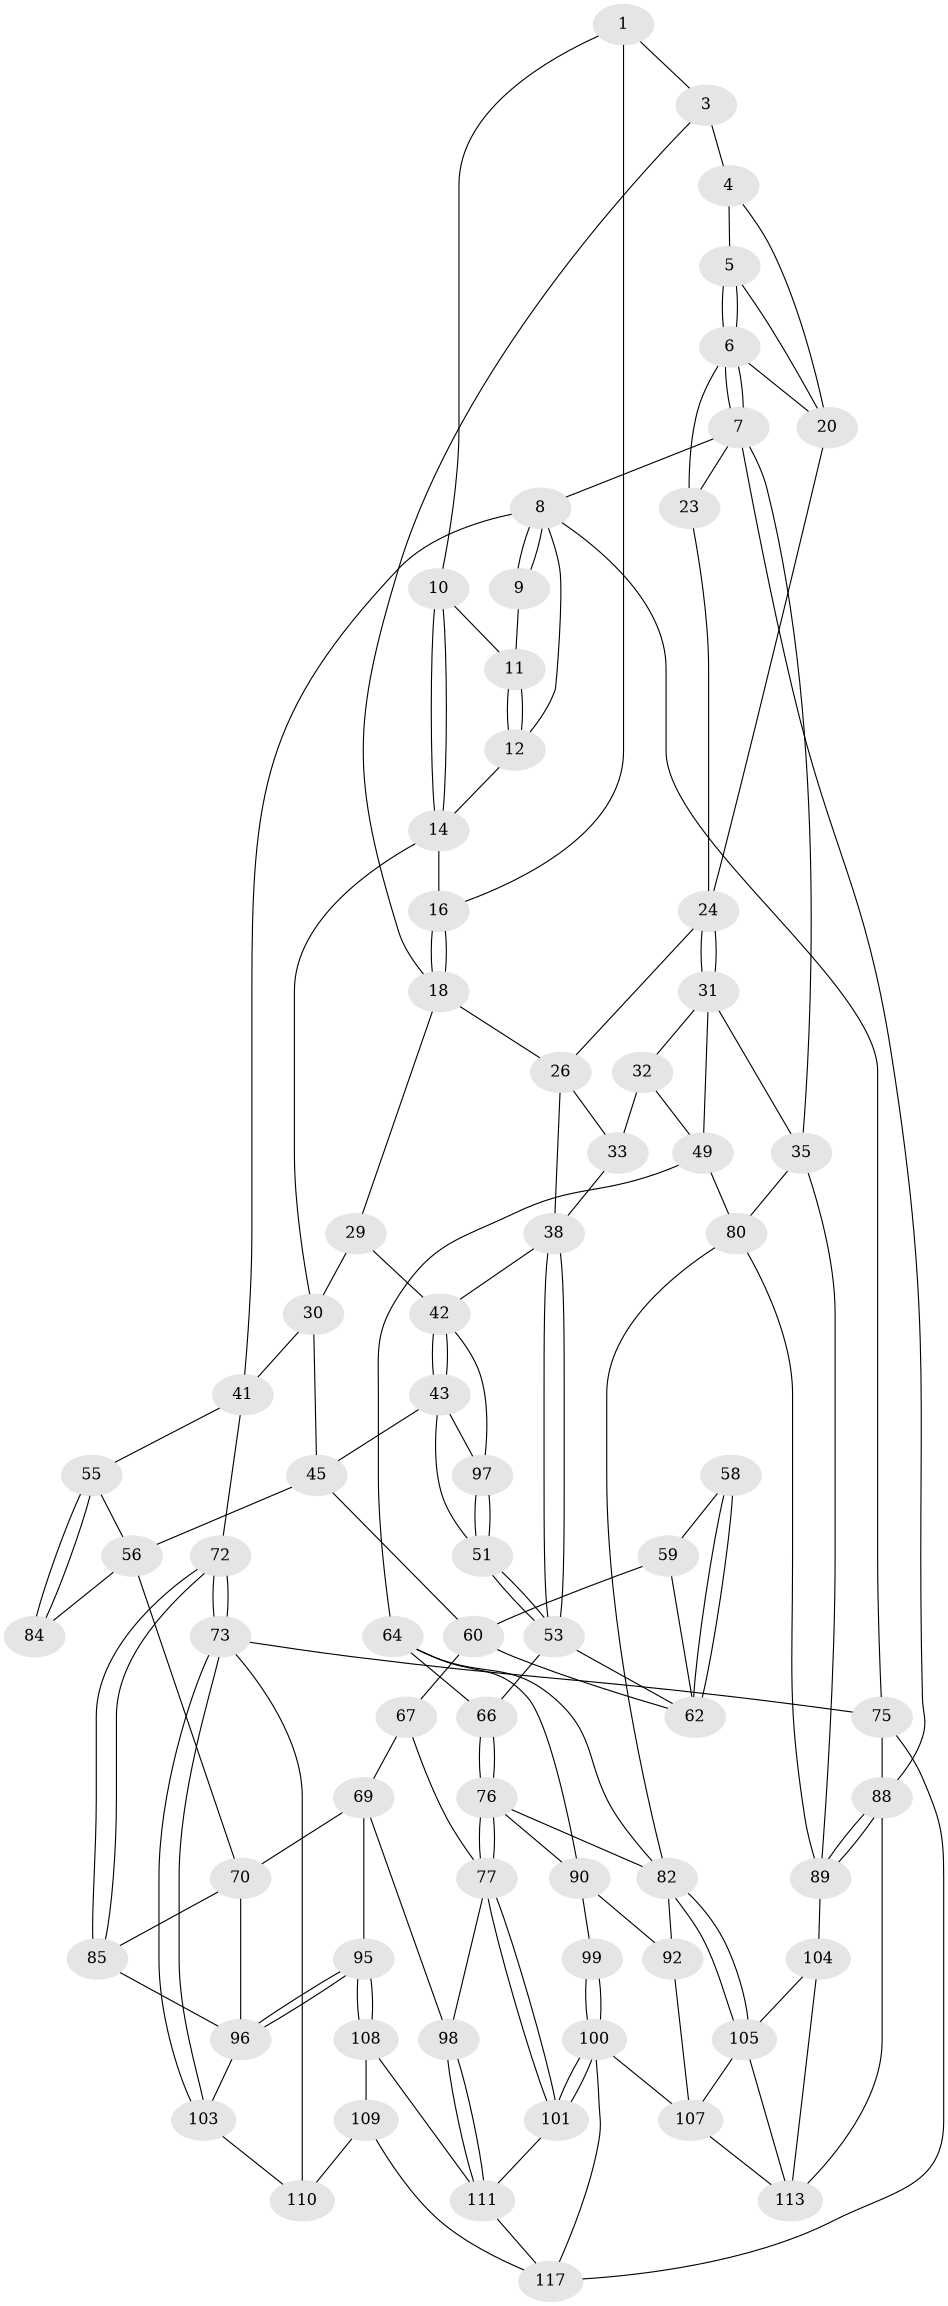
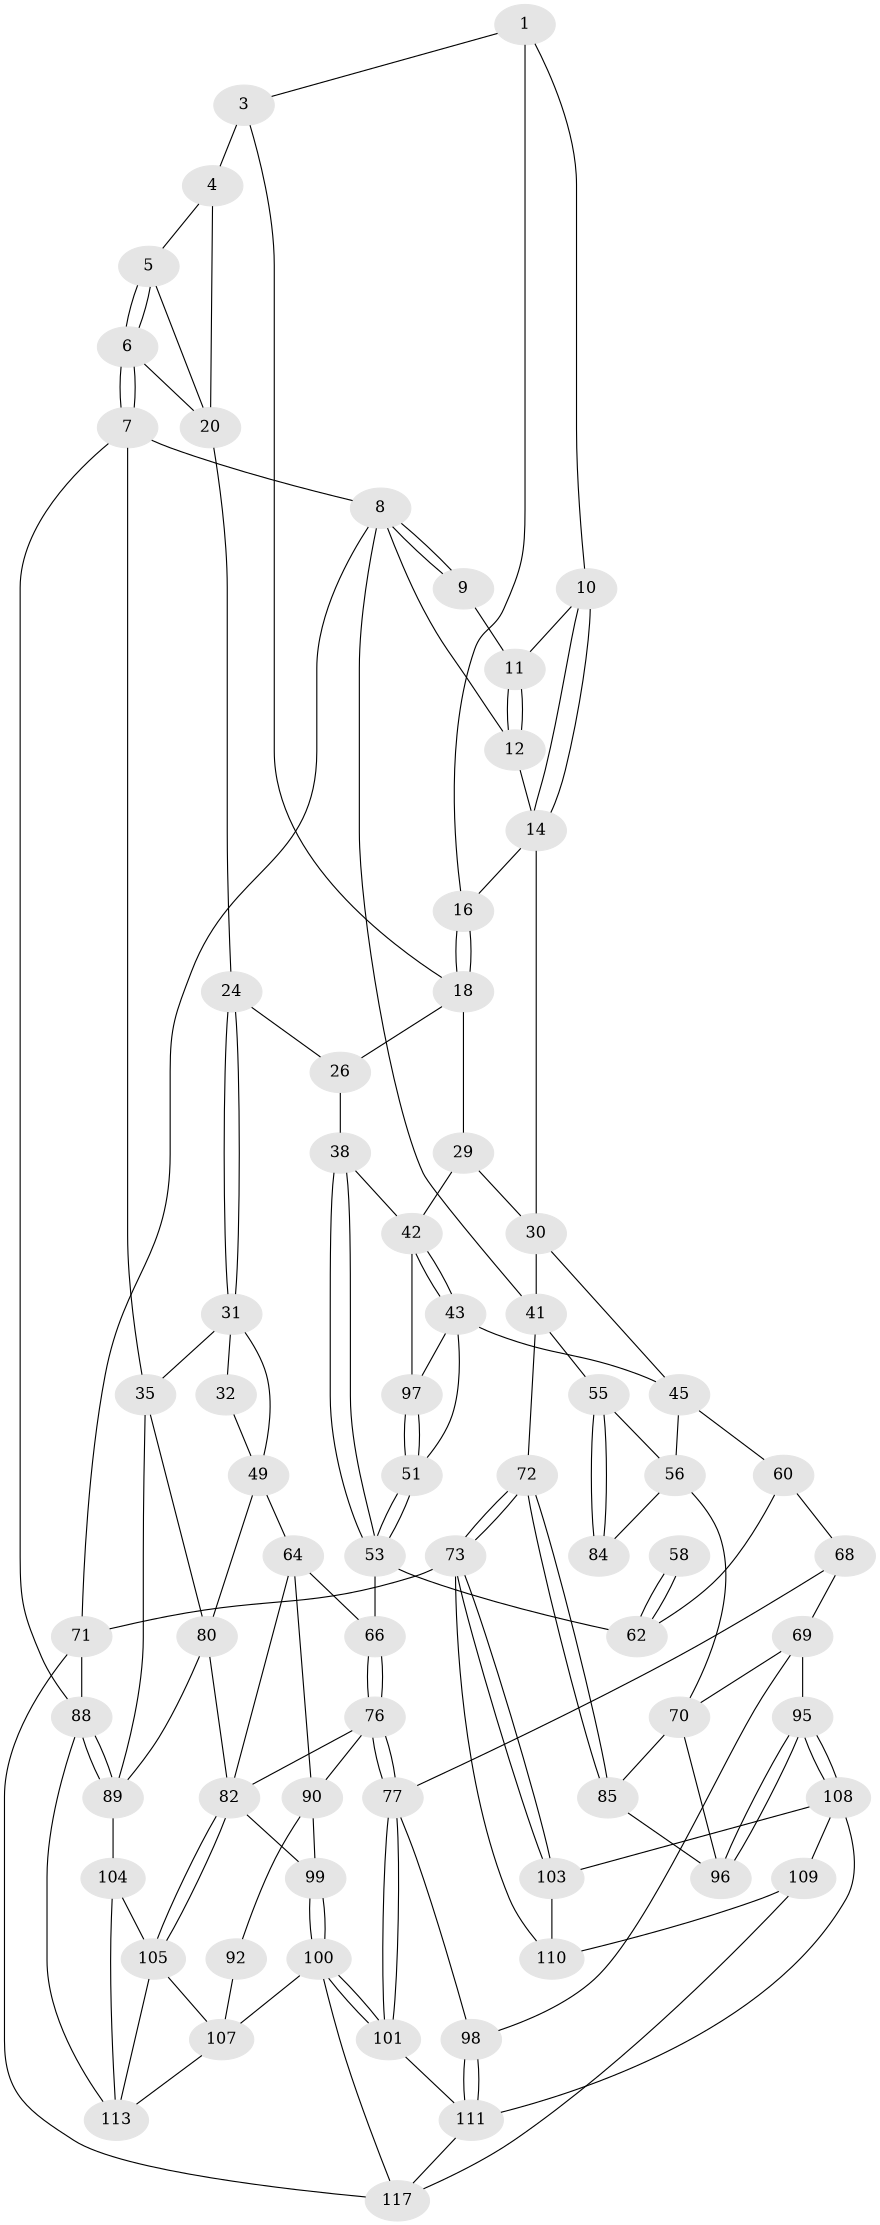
node "23": removed
node "33": removed
node "59": removed
node "67": label "67" -> "68"
node "75": label "75" -> "71"
edge "82" -- "92": now "82" -- "99"
edge "96" -- "103": now "108" -- "103"
